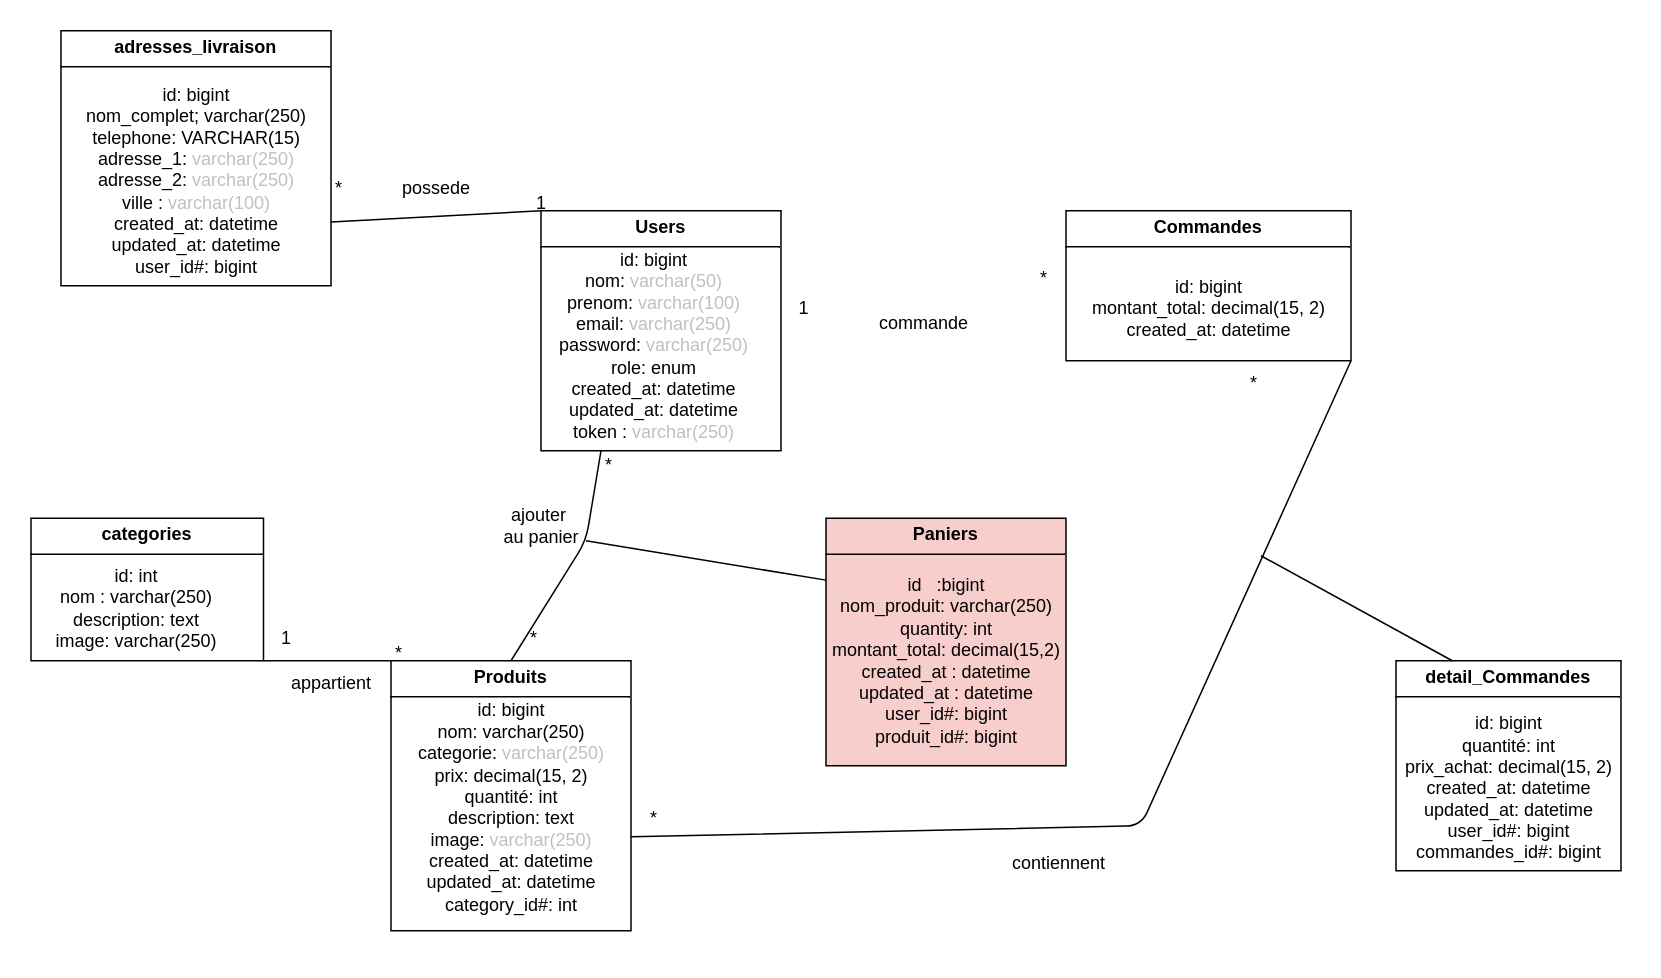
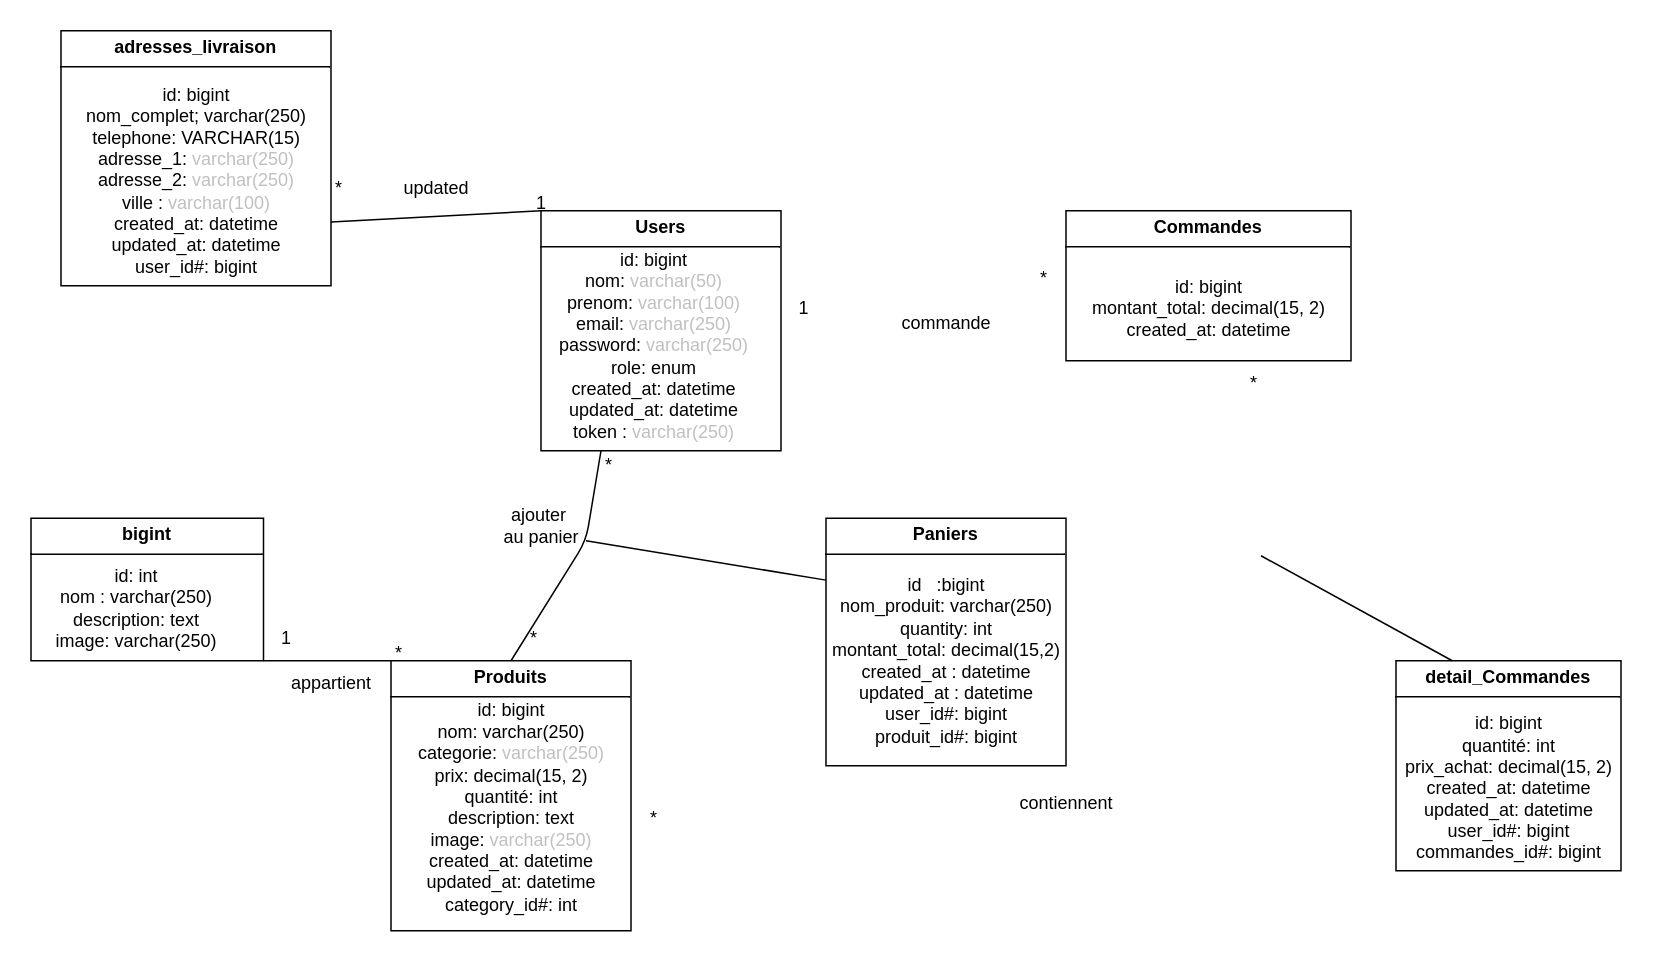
node "possede": label "possede" -> "updated"
node "commande": moved (923, 323) -> (946, 323)
node "categories": label "categories" -> "bigint"
node "Paniers": fillcolor #f8cecc -> #ffffff
edge "Commandes" -- "Produits": removed
node "contiennent": moved (1058, 863) -> (1066, 803)
